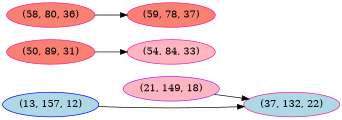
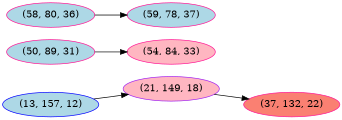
node "(58, 80, 36)": fillcolor salmon -> lightblue
node "(59, 78, 37)": fillcolor salmon -> lightblue
node "(50, 89, 31)": fillcolor salmon -> lightblue
node "(37, 132, 22)": fillcolor lightblue -> salmon
edge "(13, 157, 12)" -> "(37, 132, 22)": now "(13, 157, 12)" -> "(21, 149, 18)"
